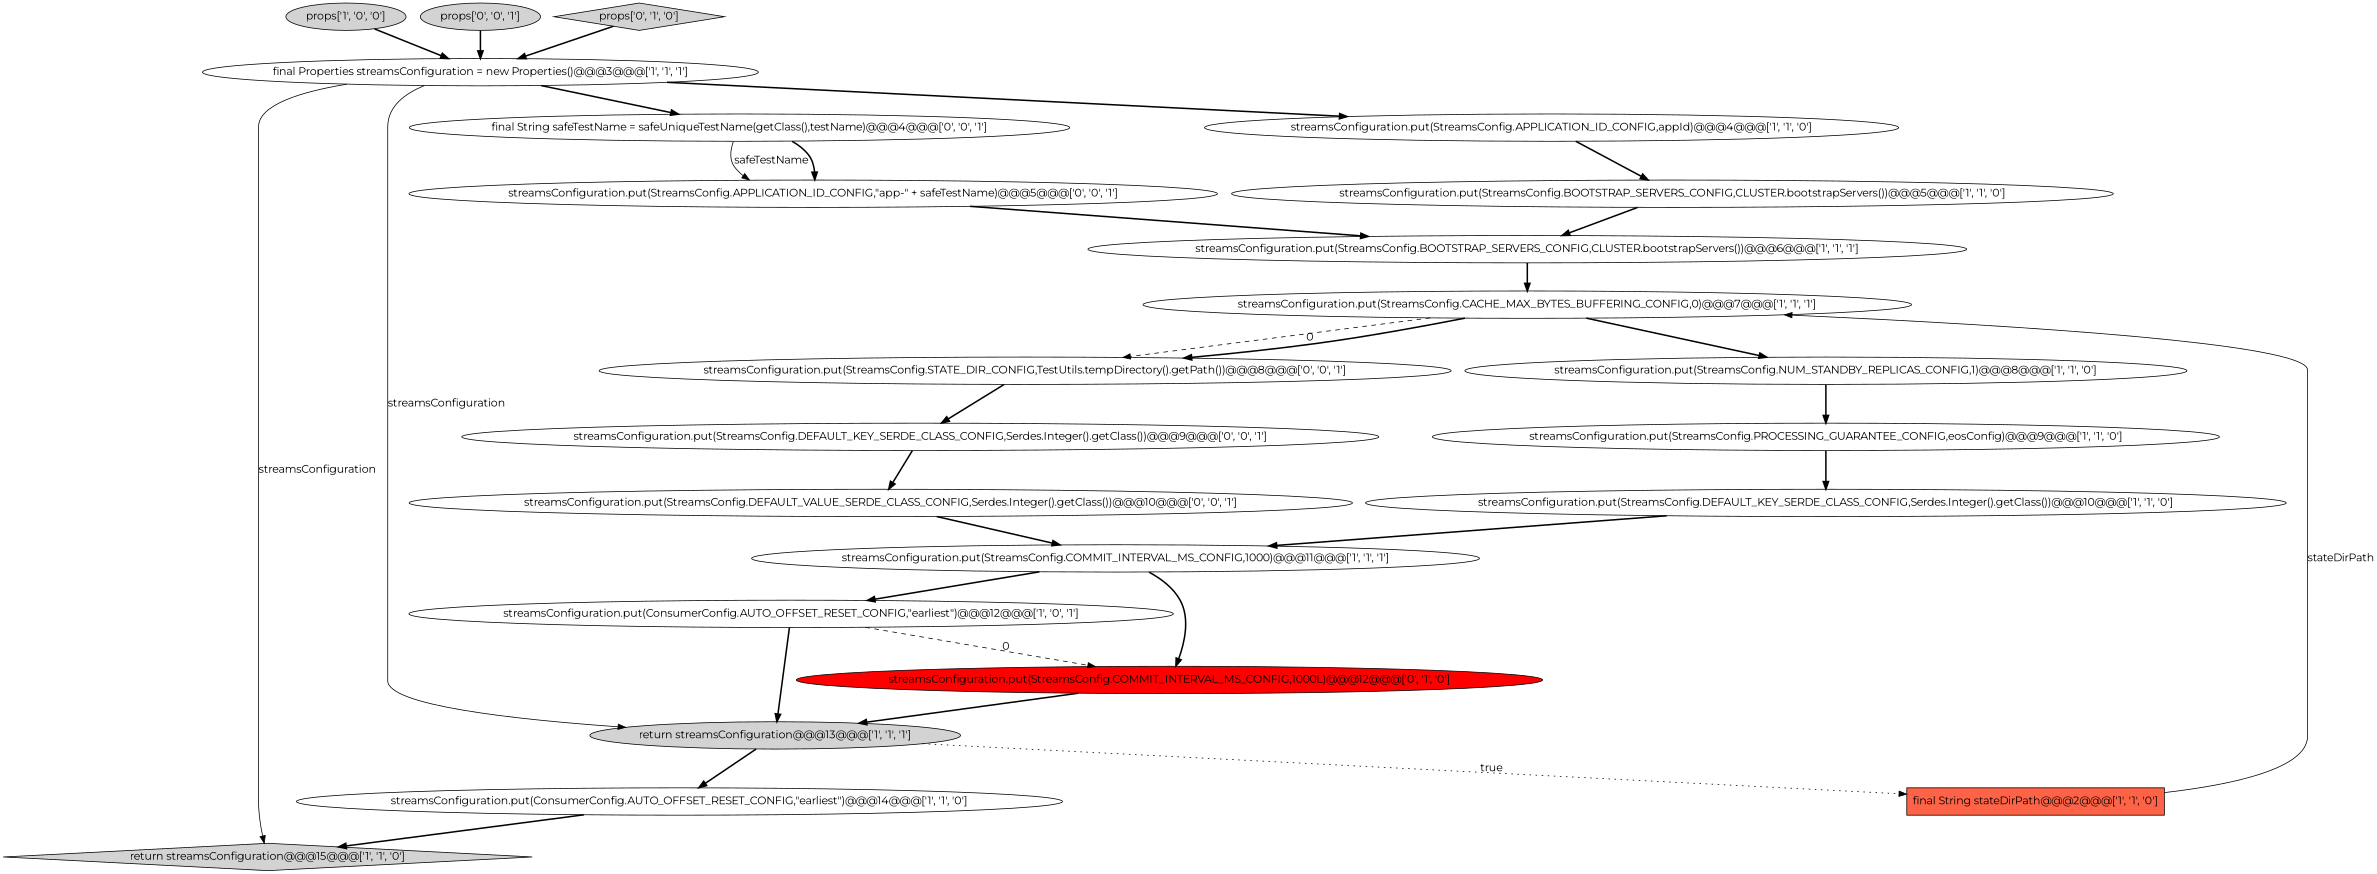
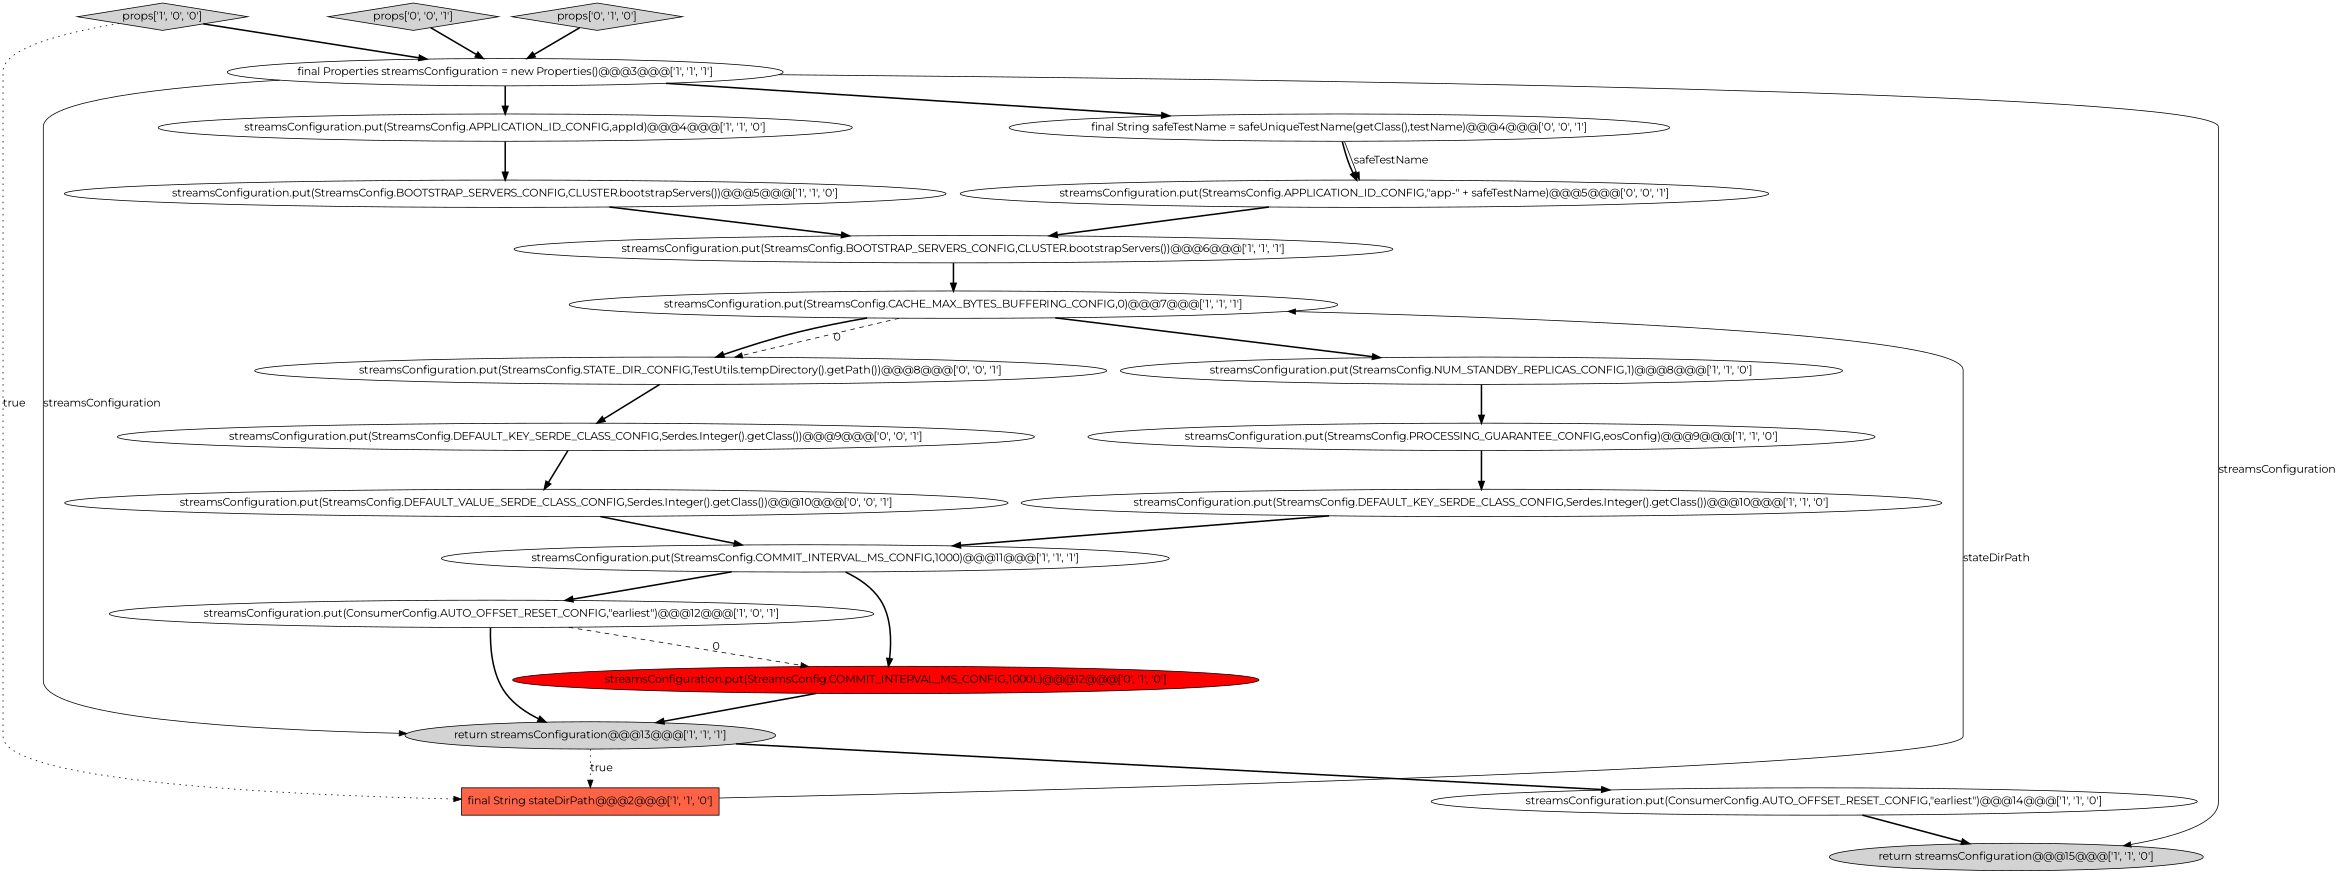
node "props['1', '0', '0']": shape ellipse -> diamond
node "props['0', '0', '1']": shape ellipse -> diamond
edge "props['1', '0', '0']" -> "final String stateDirPath@@@2@@@['1', '1', '0']": added, label "true"
node "return streamsConfiguration@@@15@@@['1', '1', '0']": shape diamond -> ellipse
